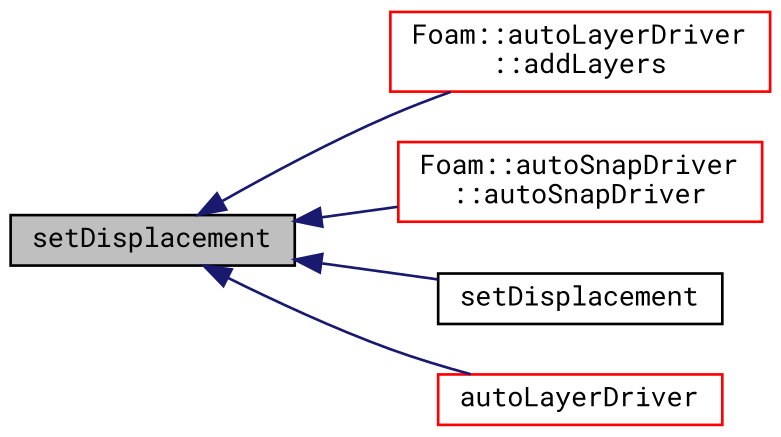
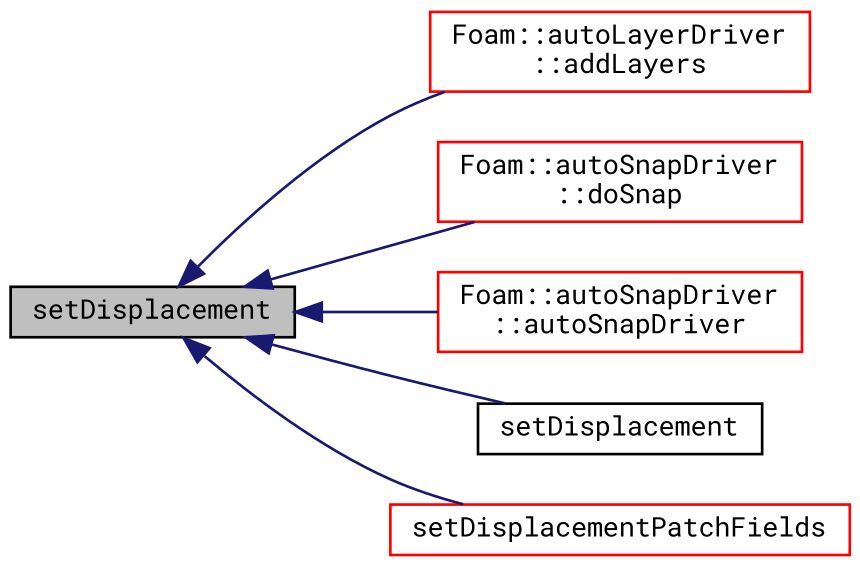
node "Foam::autoSnapDriver ::doSnap": added
node "autoLayerDriver": label "autoLayerDriver" -> "setDisplacementPatchFields"
